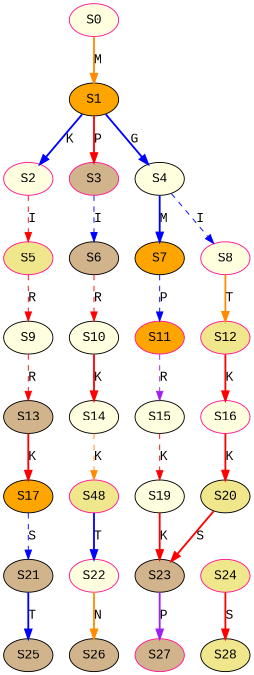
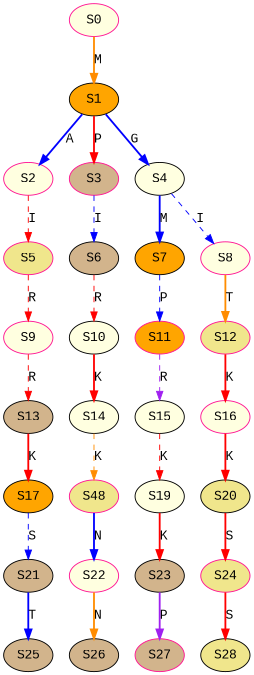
edge "S1" -> "S2": label "K" -> "A"
node "S9": color black -> deeppink
edge "S20" -> "S23": now "S20" -> "S24"
edge "S48" -> "S22": label "T" -> "N"
